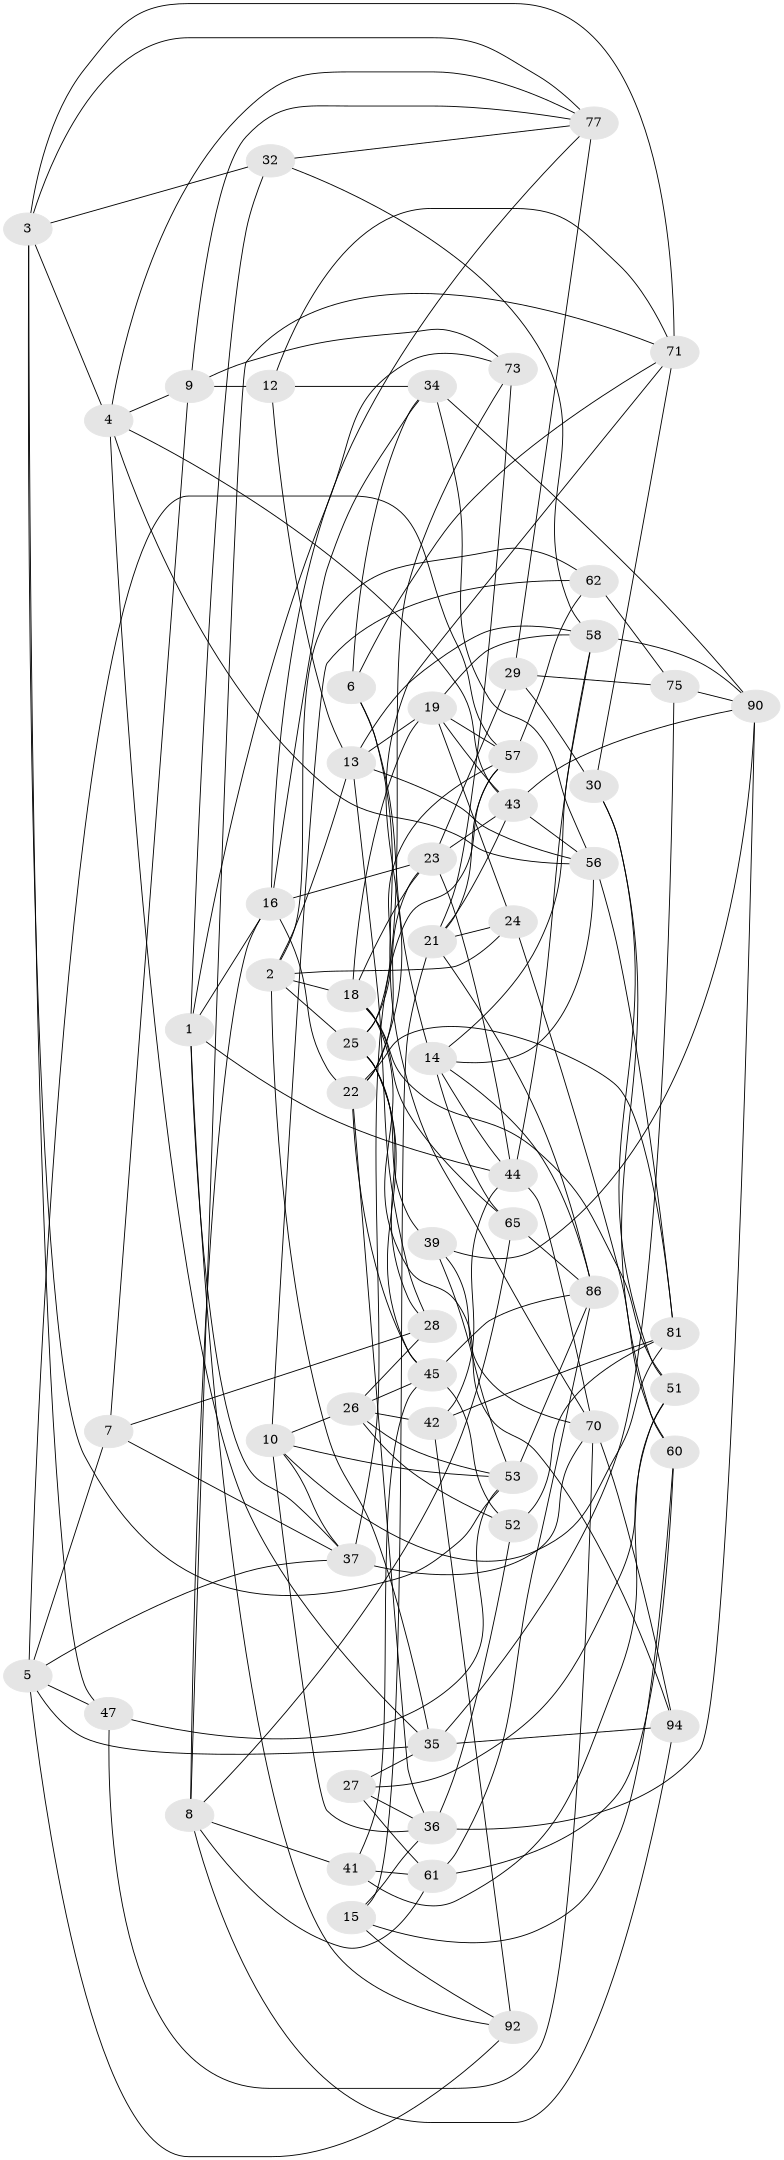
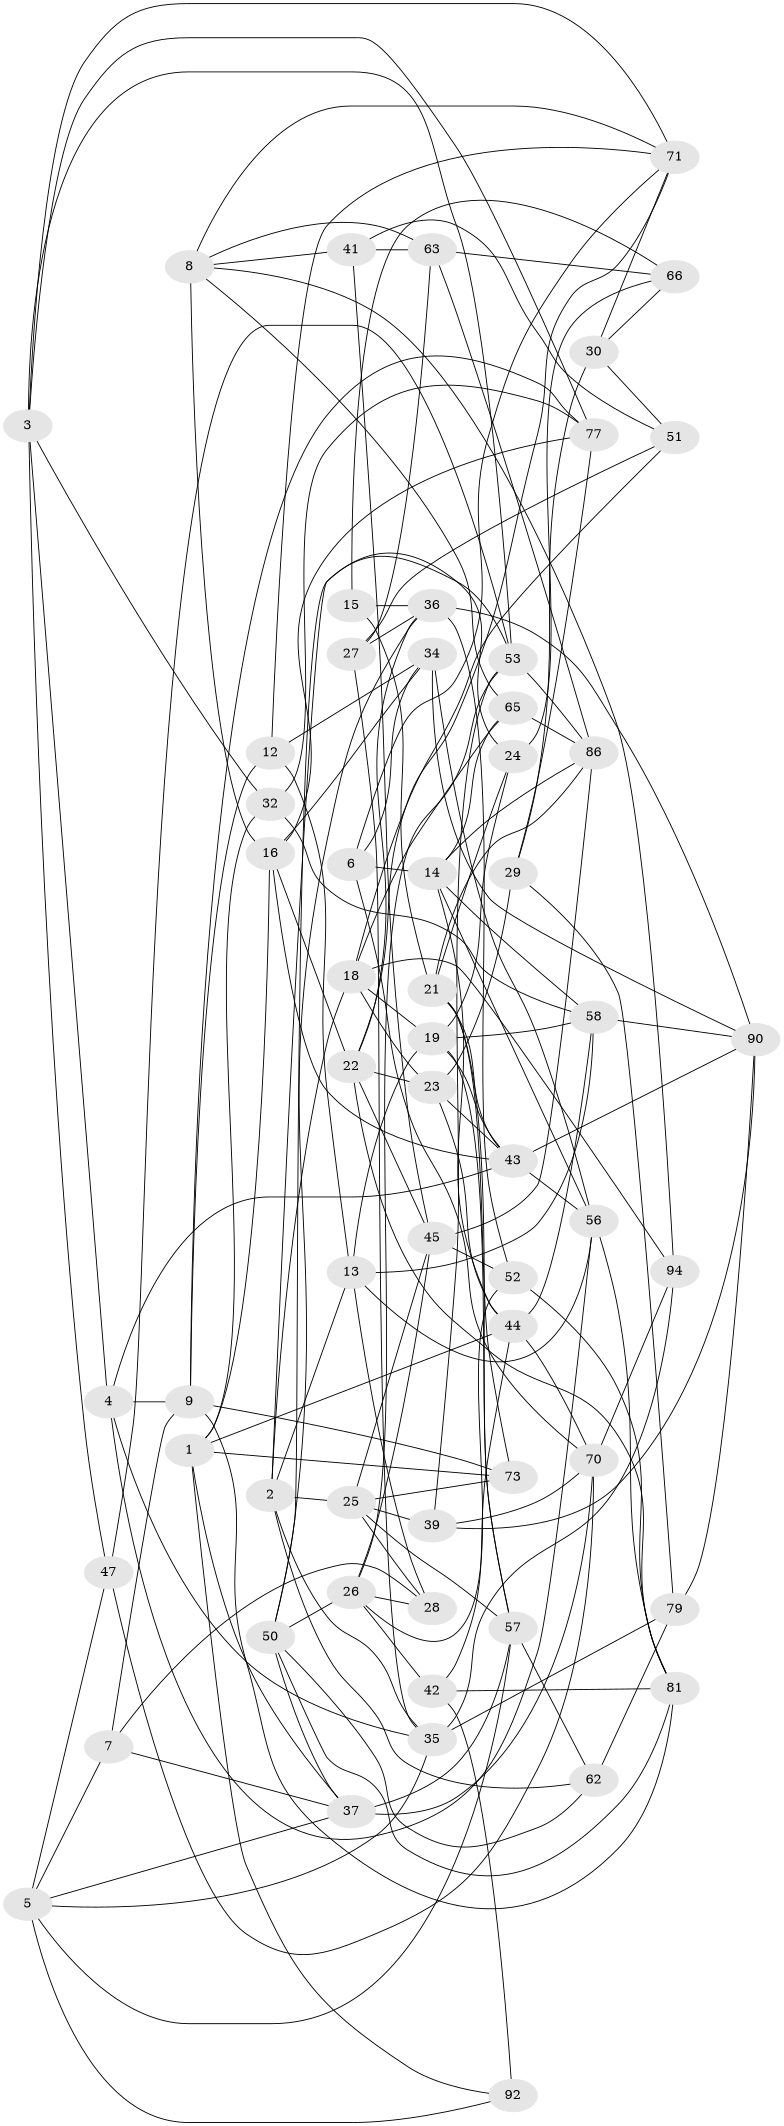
edge "77" -- "4": removed
node "75": label "75" -> "79"
edge "23" -- "16": now "43" -- "16"
node "10": label "10" -> "50"
node "60": label "60" -> "66"
edge "9" -- "81": added
node "61": label "61" -> "63"
edge "15" -- "92": removed
